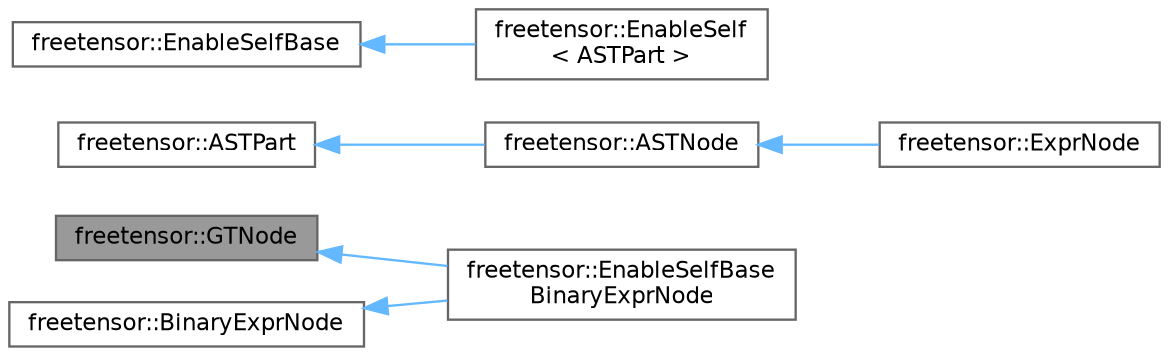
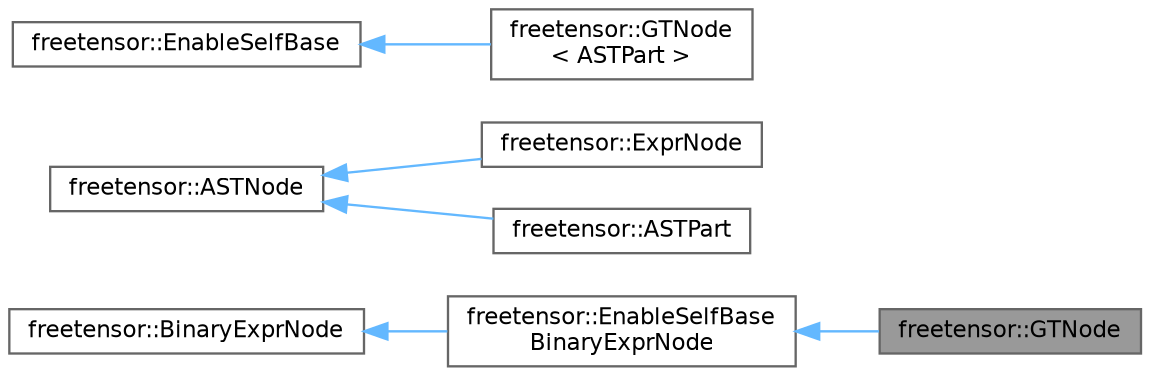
node "freetensor::EnableSelf < ASTPart >": label "freetensor::EnableSelf < ASTPart >" -> "freetensor::GTNode < ASTPart >"
edge "freetensor::ASTNode" -> "freetensor::ASTPart": reversed
edge "freetensor::EnableSelfBase BinaryExprNode" -> "freetensor::GTNode": reversed
